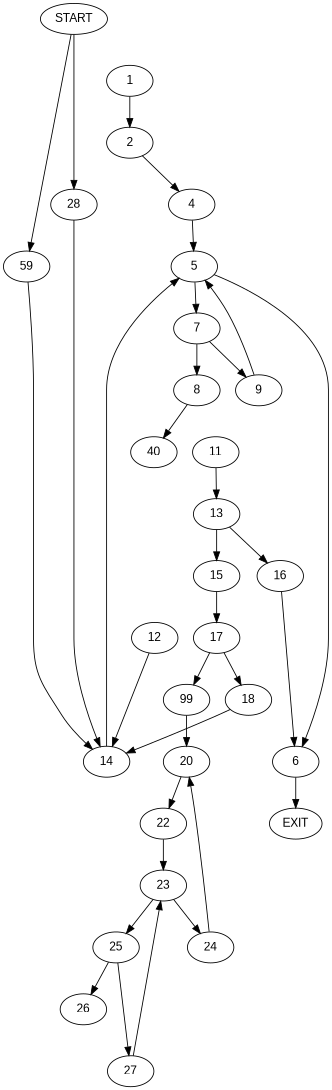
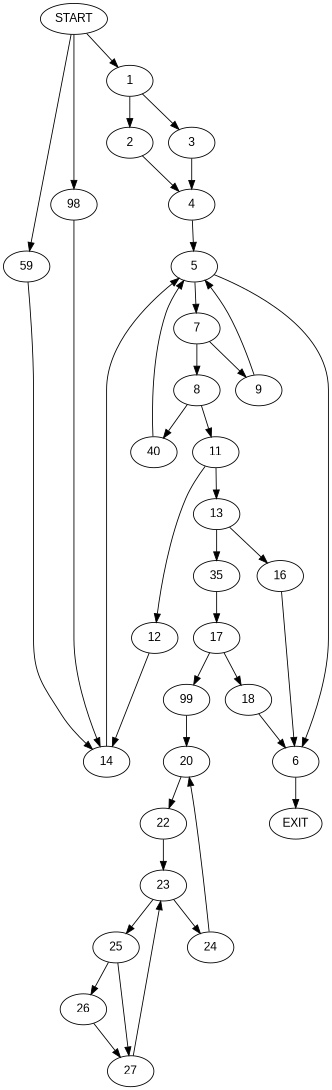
edge "START" -> "1": added
node "3": added
node "28": label "28" -> "98"
edge "40" -> "5": added
edge "8" -> "11": added
edge "11" -> "12": added
node "15": label "15" -> "35"
edge "18" -> "14": now "18" -> "6"
edge "26" -> "27": added
